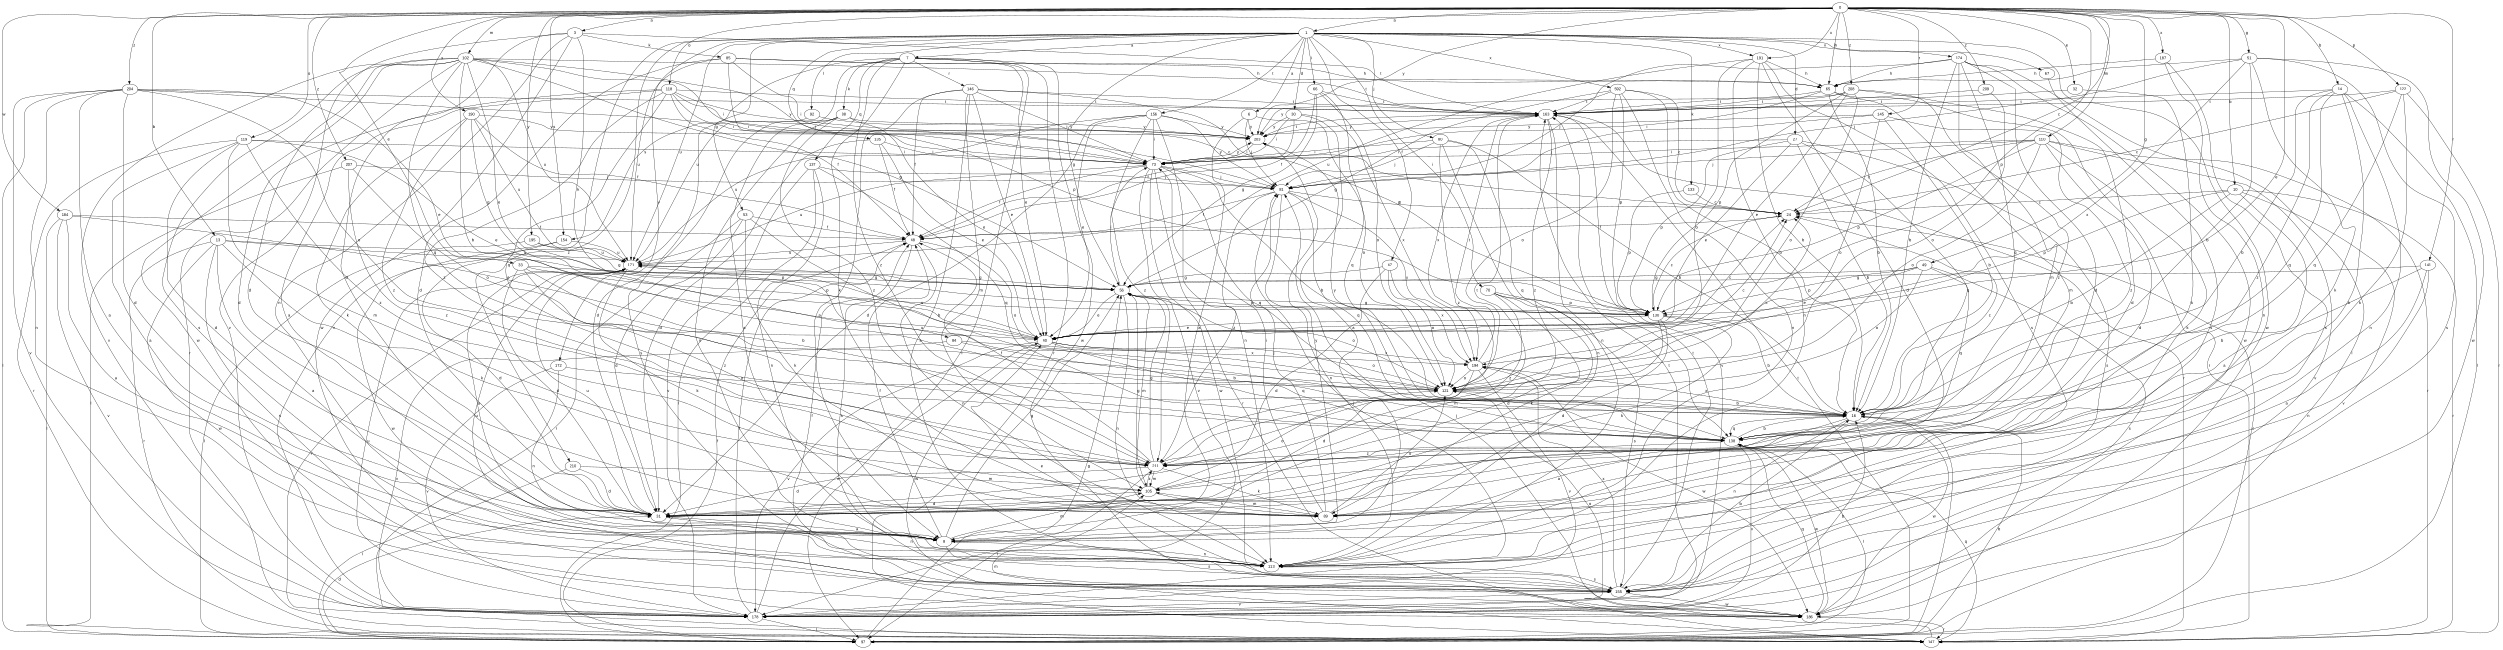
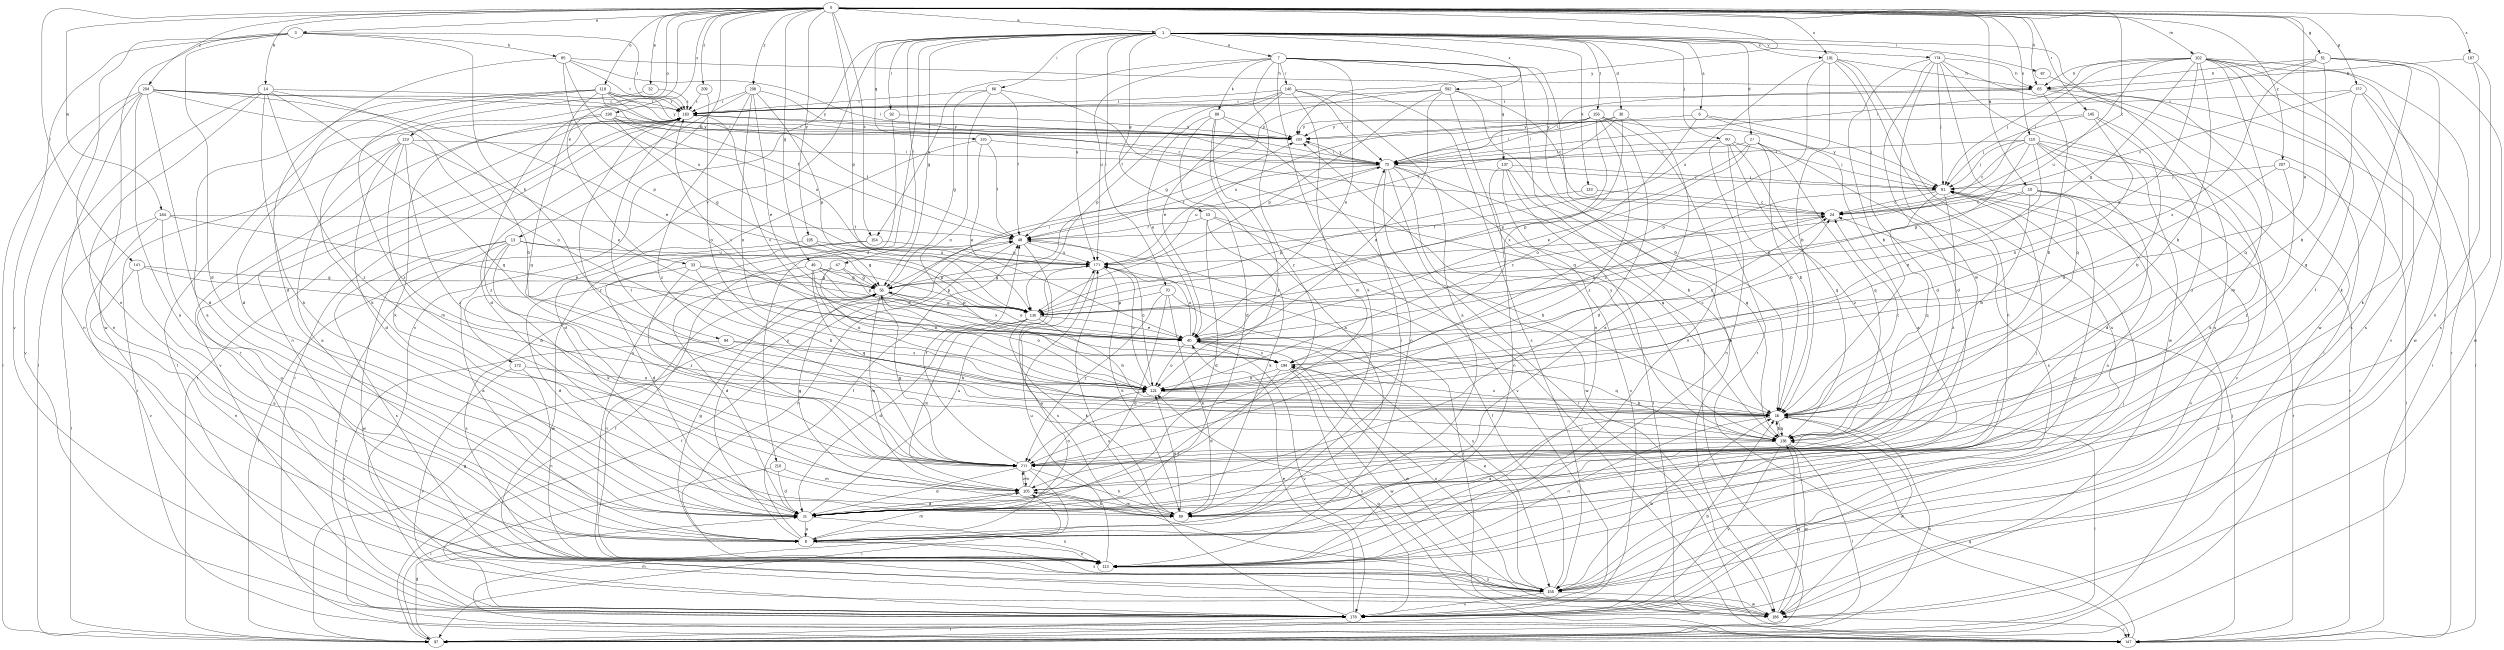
edge "81" -> "48": removed, label "f"
edge "102" -> "31": label "d" -> "f"
